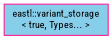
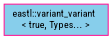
node "eastl::variant_storage < true, Types... >": label "eastl::variant_storage < true, Types... >" -> "eastl::variant_variant < true, Types... >"
